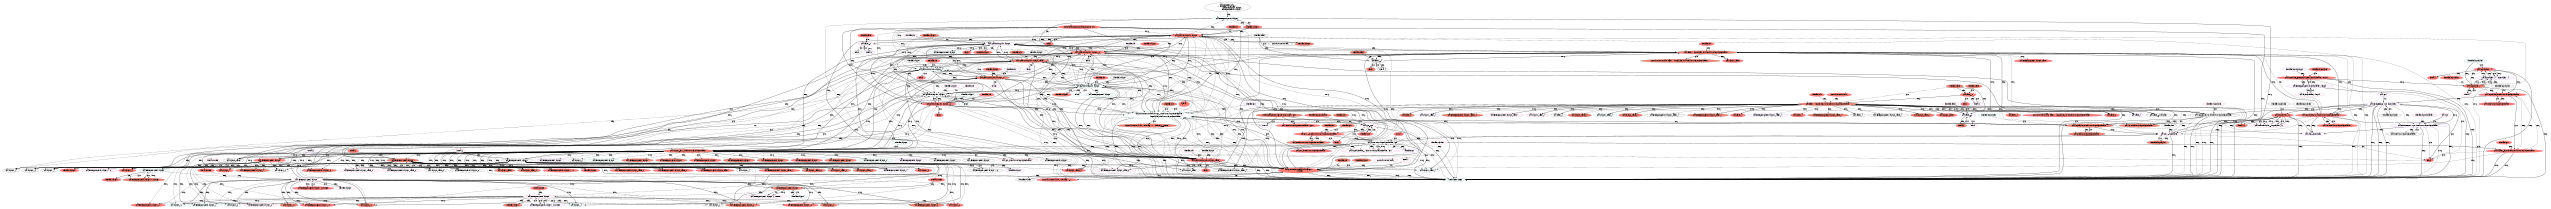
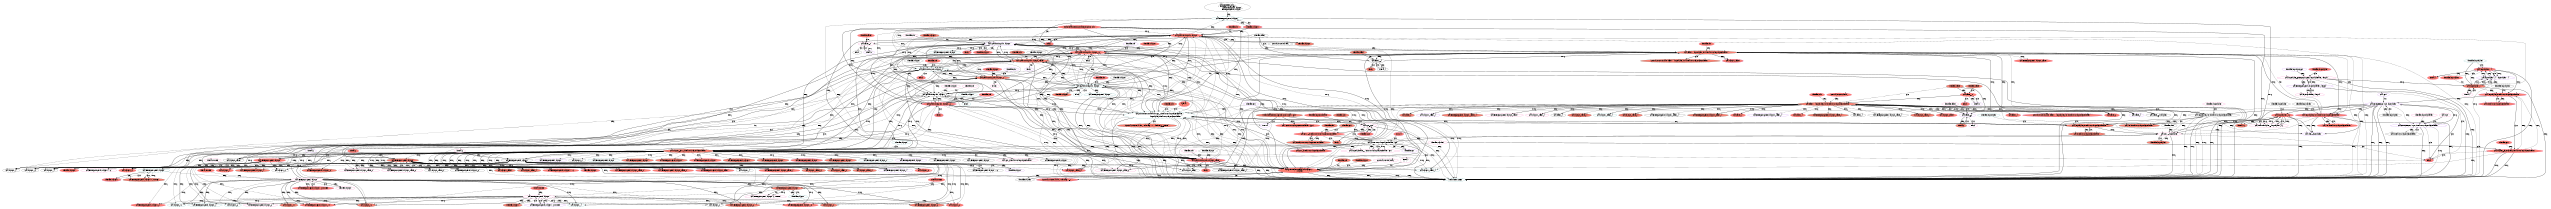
node "(Call,lmp_obj_len=EXTRACT_16BITS(lmp_obj_header->length))": fillcolor salmon -> white
edge "(Call,ND_TCHECK2(*tptr, sizeof(struct lmp_object_header)))" -> "(Call,tlen-=lmp_obj_len)": now "(Call,ND_TCHECK2(*tptr, lmp_obj_len))" -> "(Call,tlen-=lmp_obj_len)"
